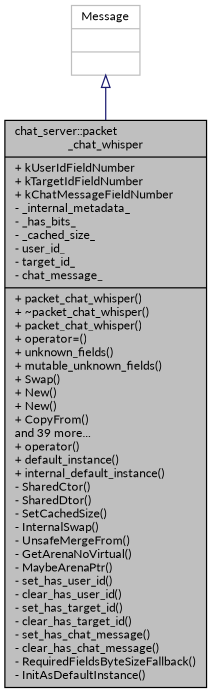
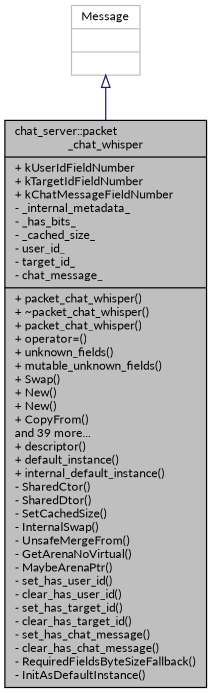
node "chat_server::packet": text "+ operator()" -> "+ descriptor()"
